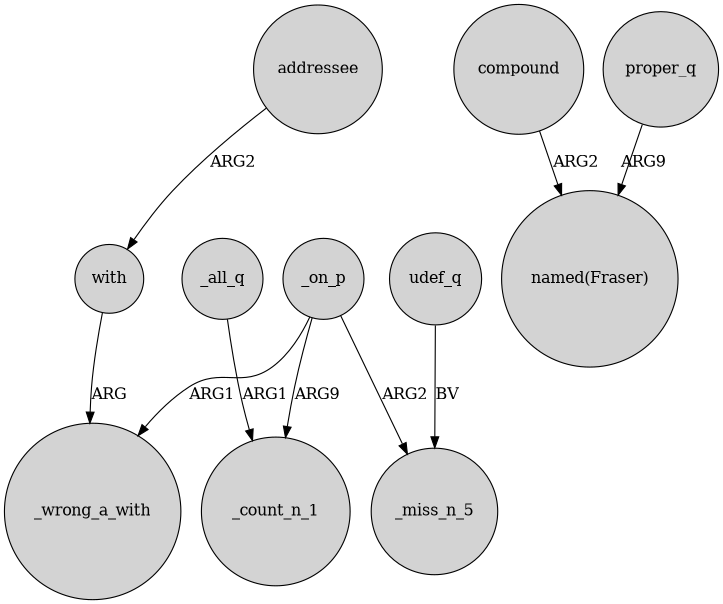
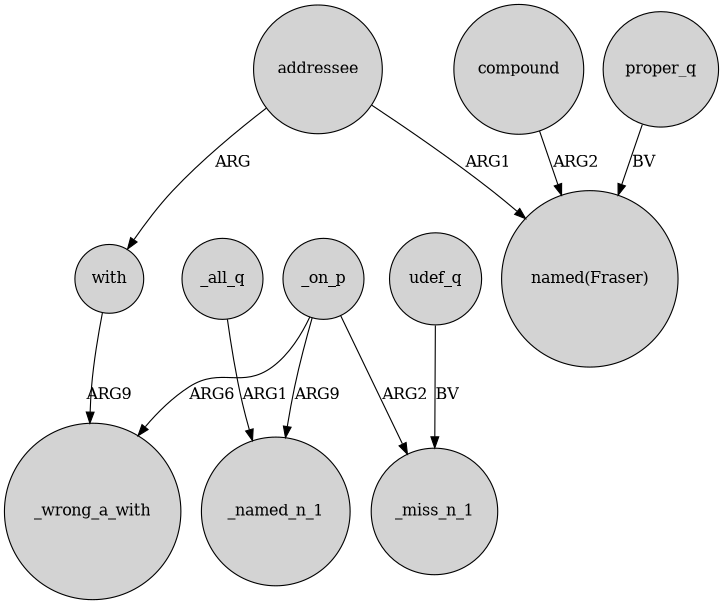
edge "addressee" -> "named(Fraser)": added, label "ARG1"
edge "addressee" -> "with": label "ARG2" -> "ARG"
edge "proper_q" -> "named(Fraser)": label "ARG9" -> "BV"
edge "with" -> "_wrong_a_with": label "ARG" -> "ARG9"
edge "_on_p" -> "_wrong_a_with": label "ARG1" -> "ARG6"
node "_count_n_1": label "_count_n_1" -> "_named_n_1"
node "_miss_n_5": label "_miss_n_5" -> "_miss_n_1"
